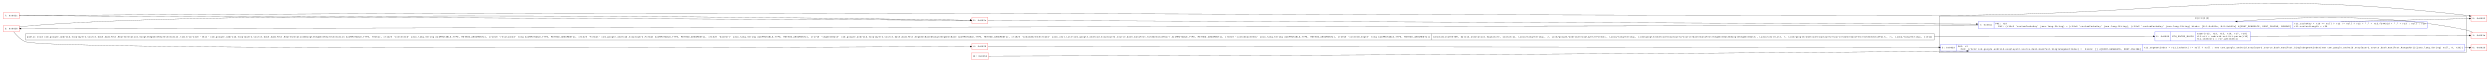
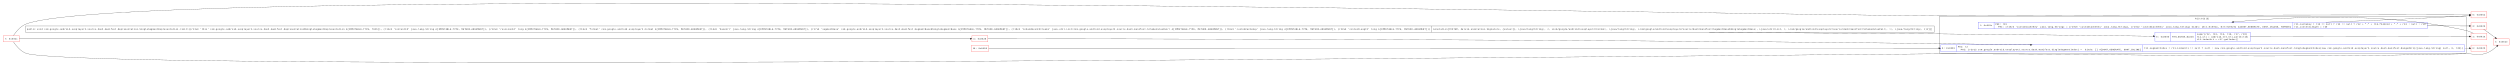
edge "8: 0x002e" -> "2: 0x001c": removed
edge "3: 0x0026" -> "4: 0x0028": now "7: 0x002c" -> "4: 0x0028"
